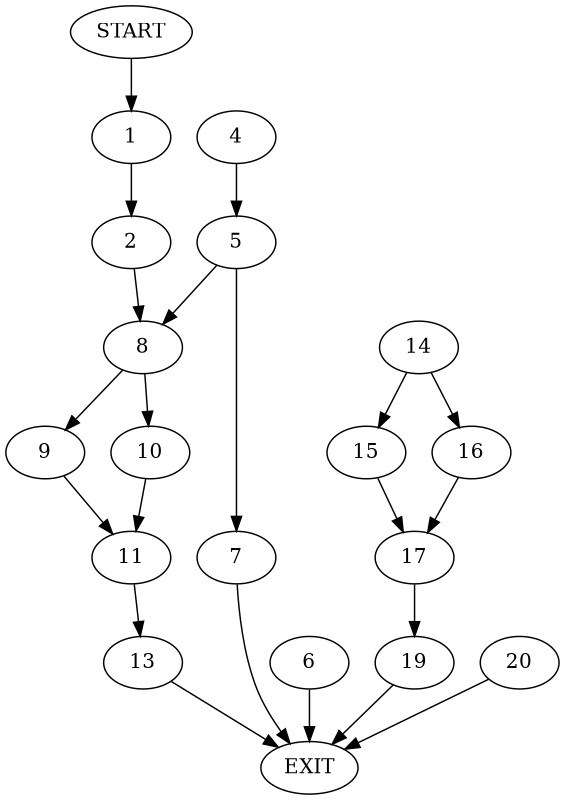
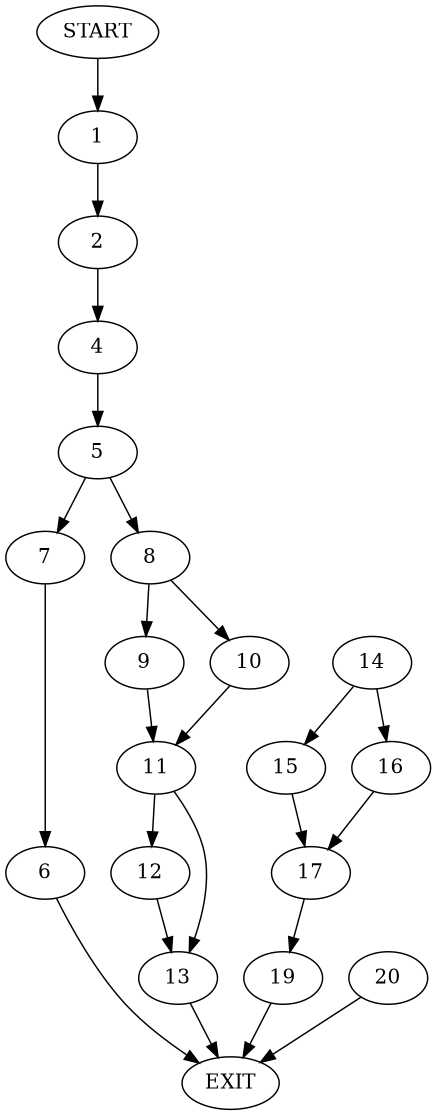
edge "2" -> "8": now "2" -> "4"
edge "7" -> "EXIT": now "7" -> "6"
node "12": added
